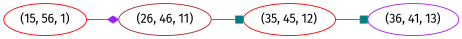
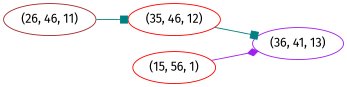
edge "(15, 56, 1)" -> "(26, 46, 11)": now "(15, 56, 1)" -> "(36, 41, 13)"
node "(35, 45, 12)": label "(35, 45, 12)" -> "(35, 46, 12)"
